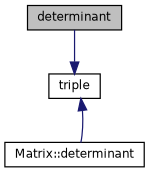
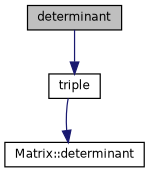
edge "Matrix::determinant" -> "triple": reversed
